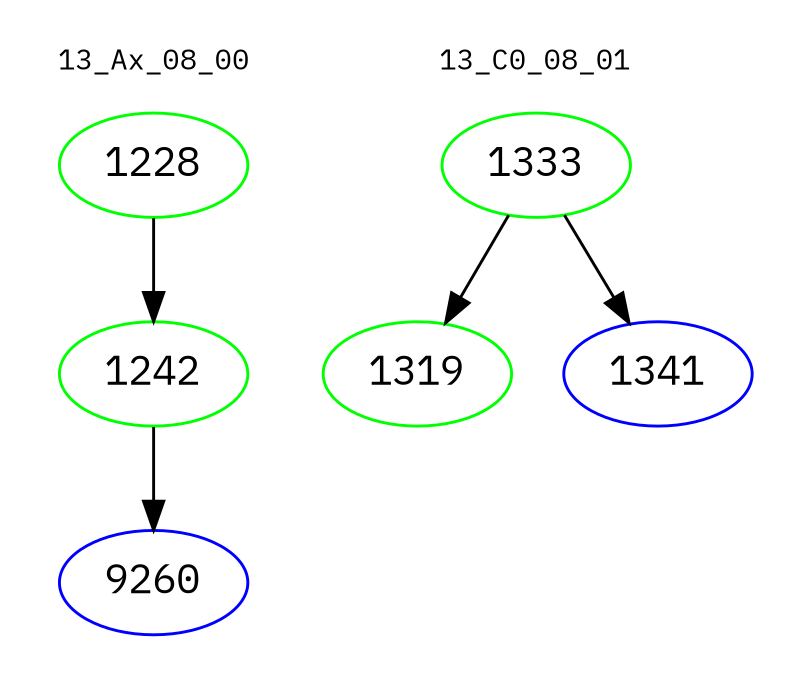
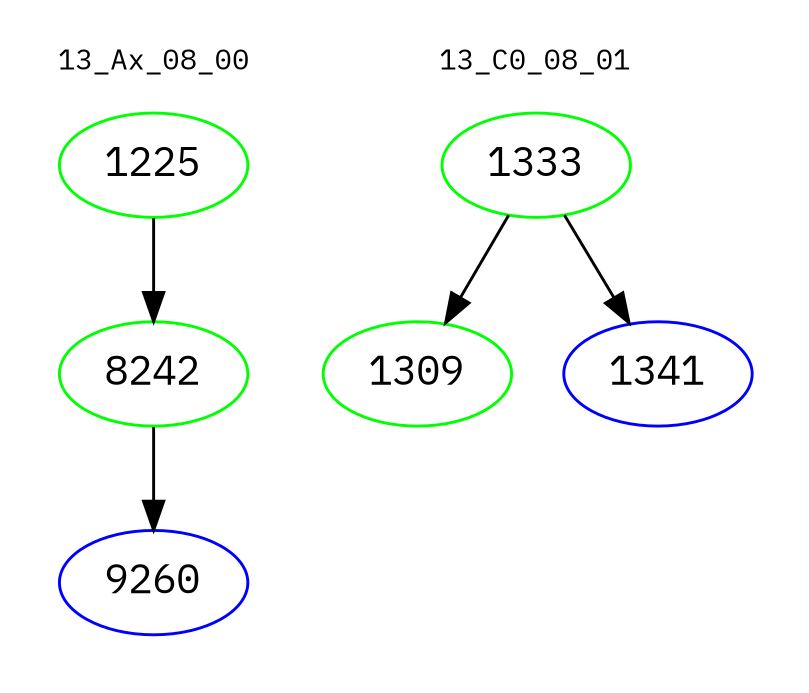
node "1228": label "1228" -> "1225"
node "1242": label "1242" -> "8242"
node "1319": label "1319" -> "1309"
